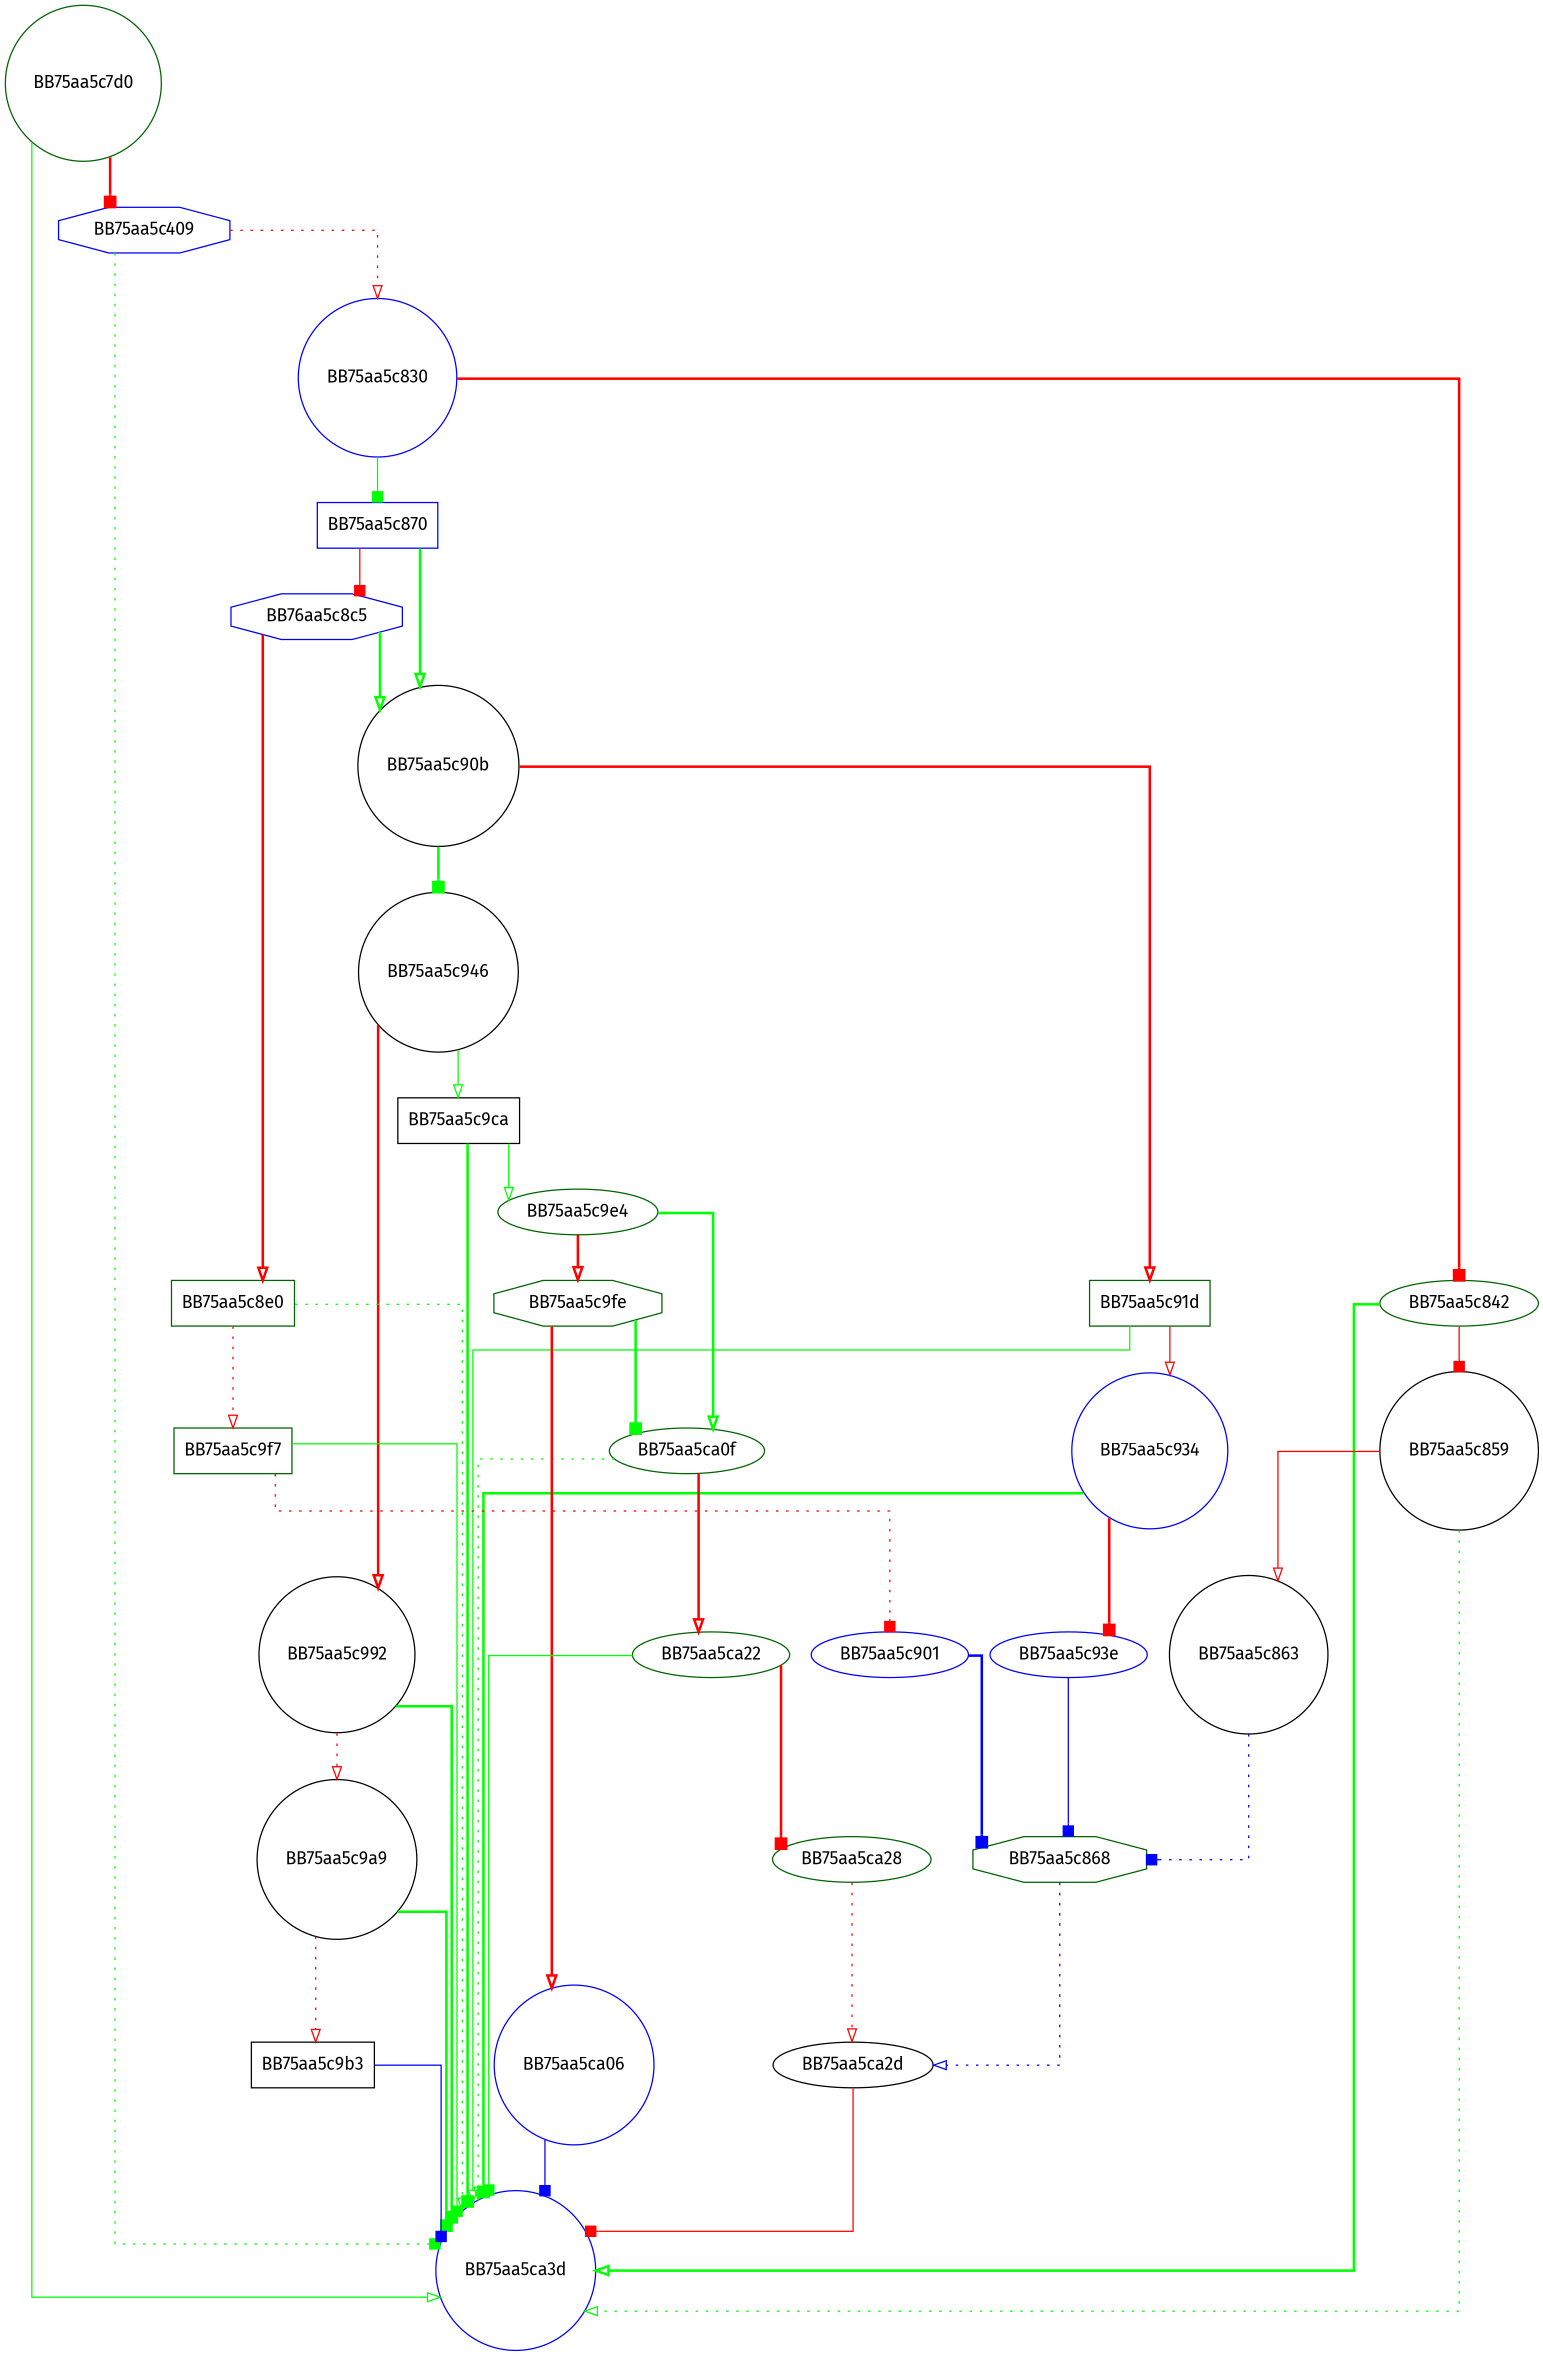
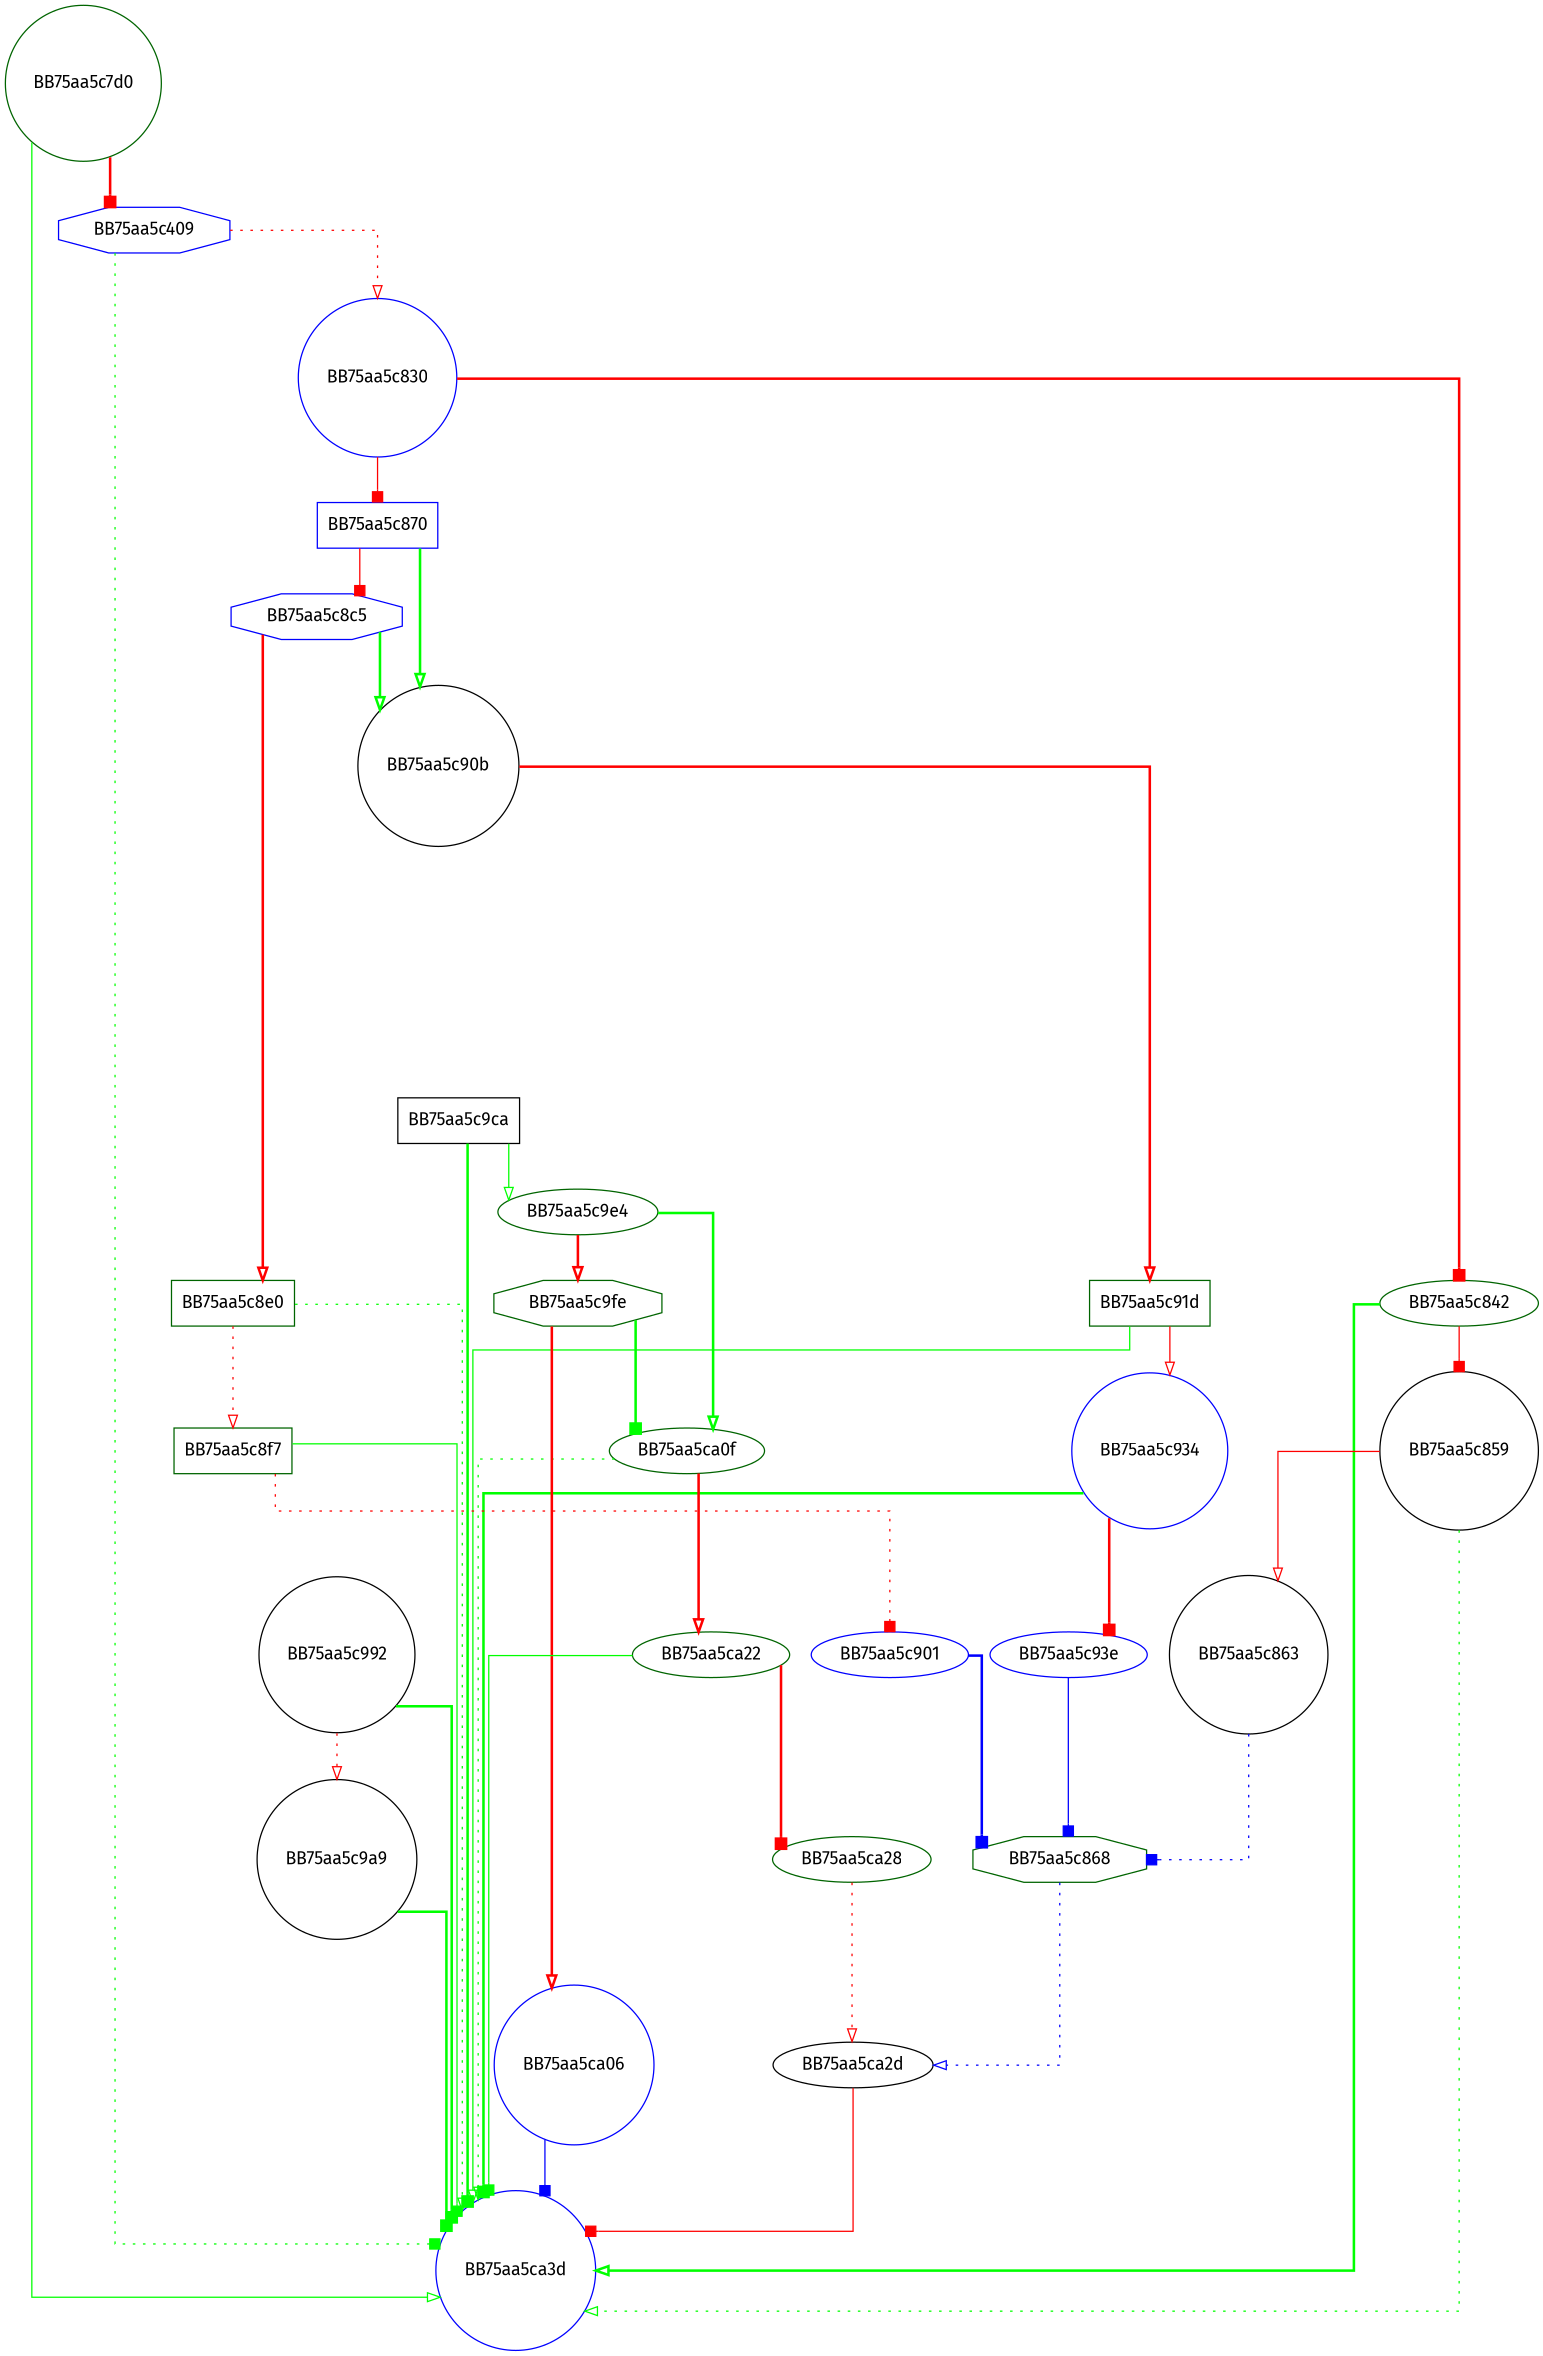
edge "BB75aa5c830" -> "BB75aa5c870": color green -> red
node "BB76aa5c8c5": label "BB76aa5c8c5" -> "BB75aa5c8c5"
node "BB75aa5c946": removed
node "BB75aa5c9f7": label "BB75aa5c9f7" -> "BB75aa5c8f7"
node "BB75aa5c9b3": removed
